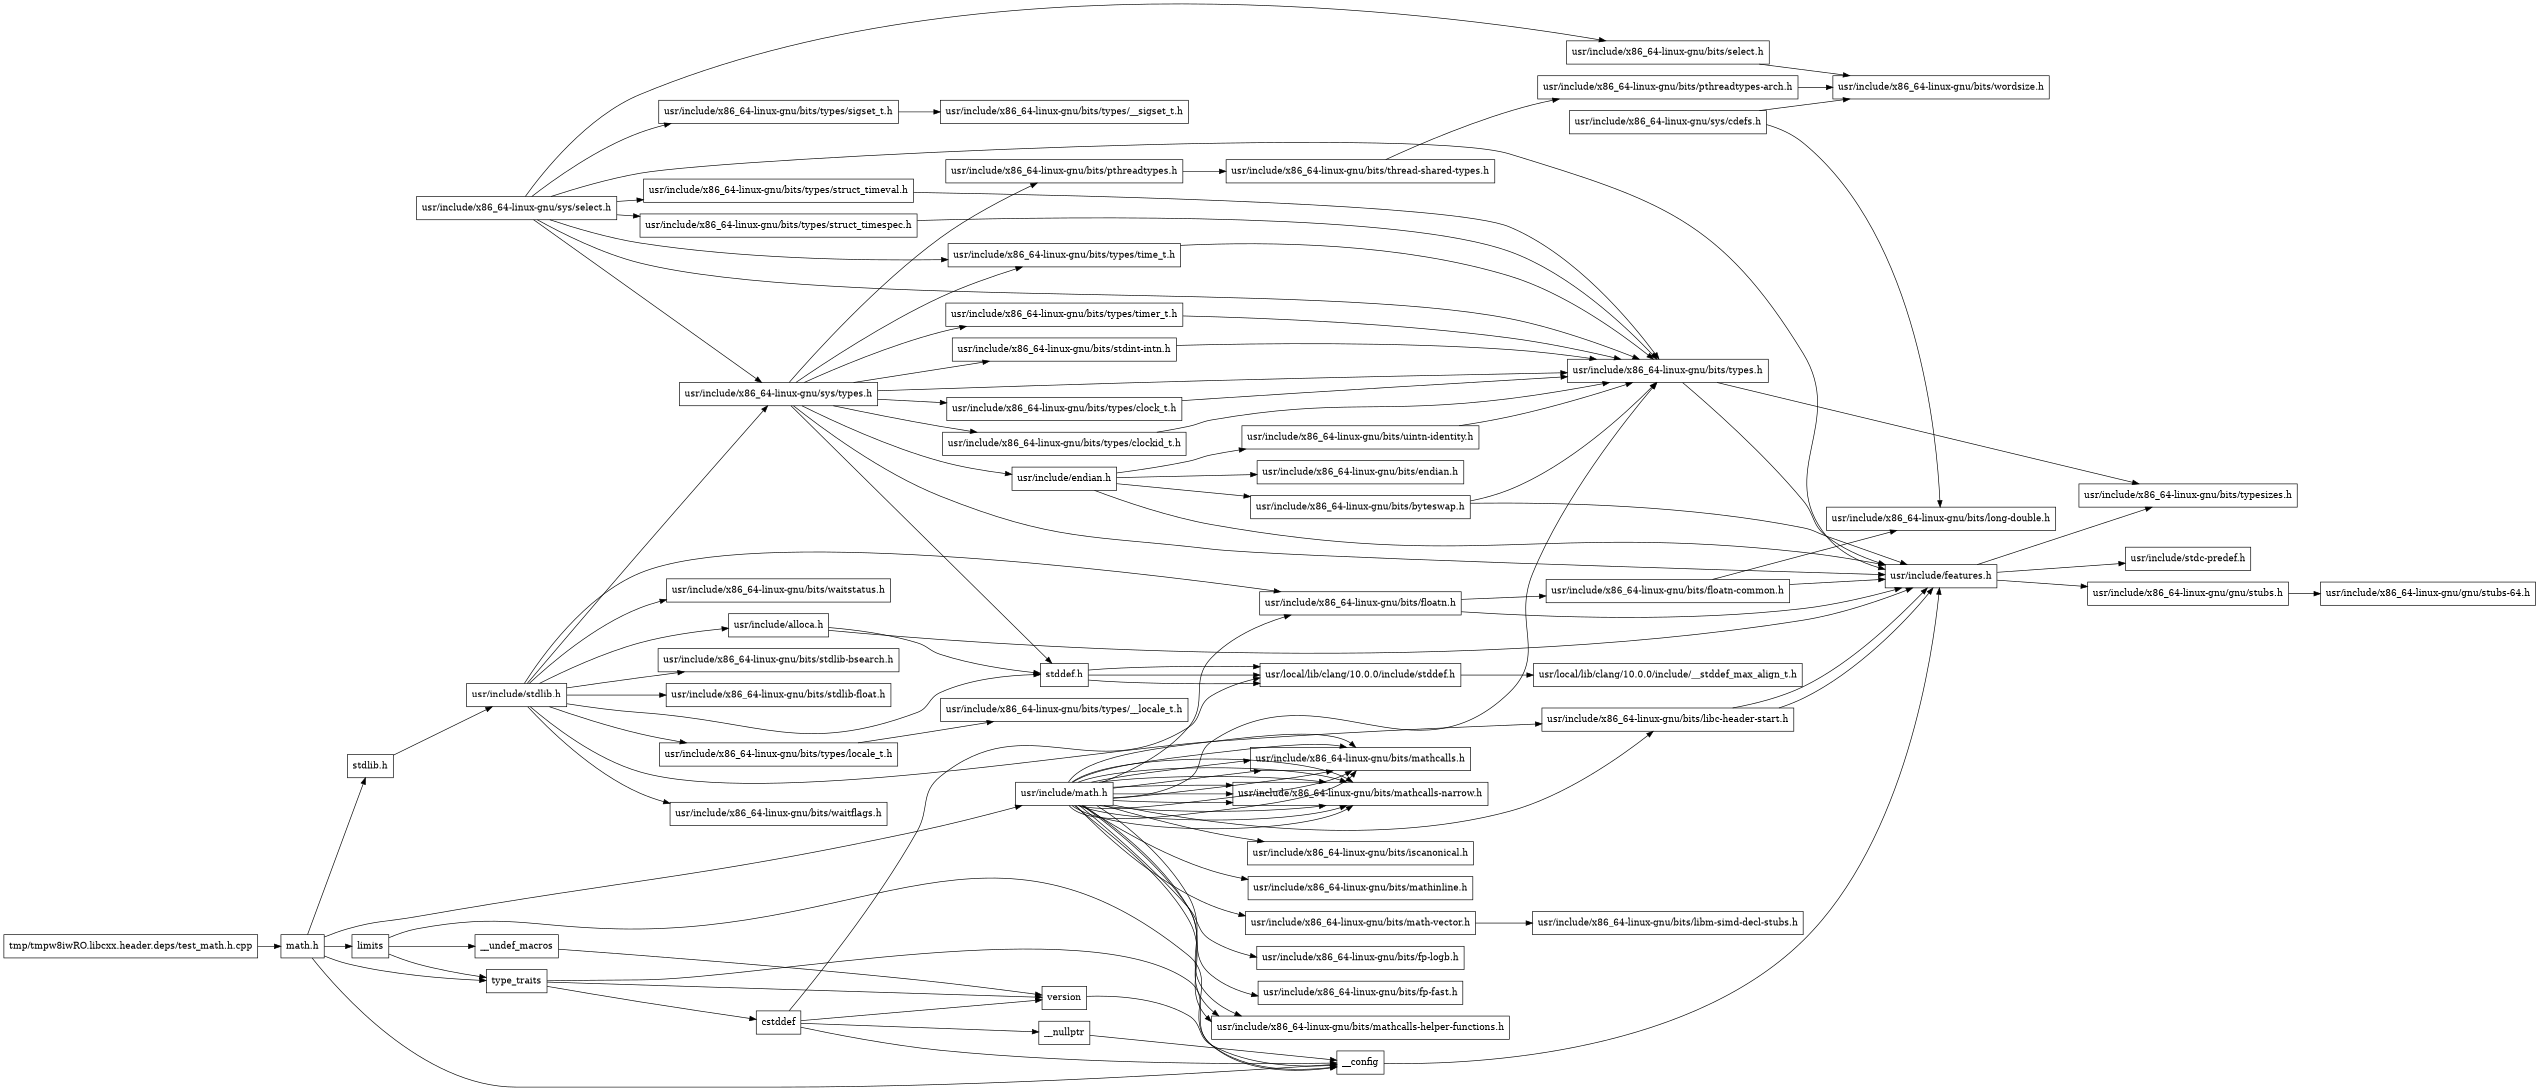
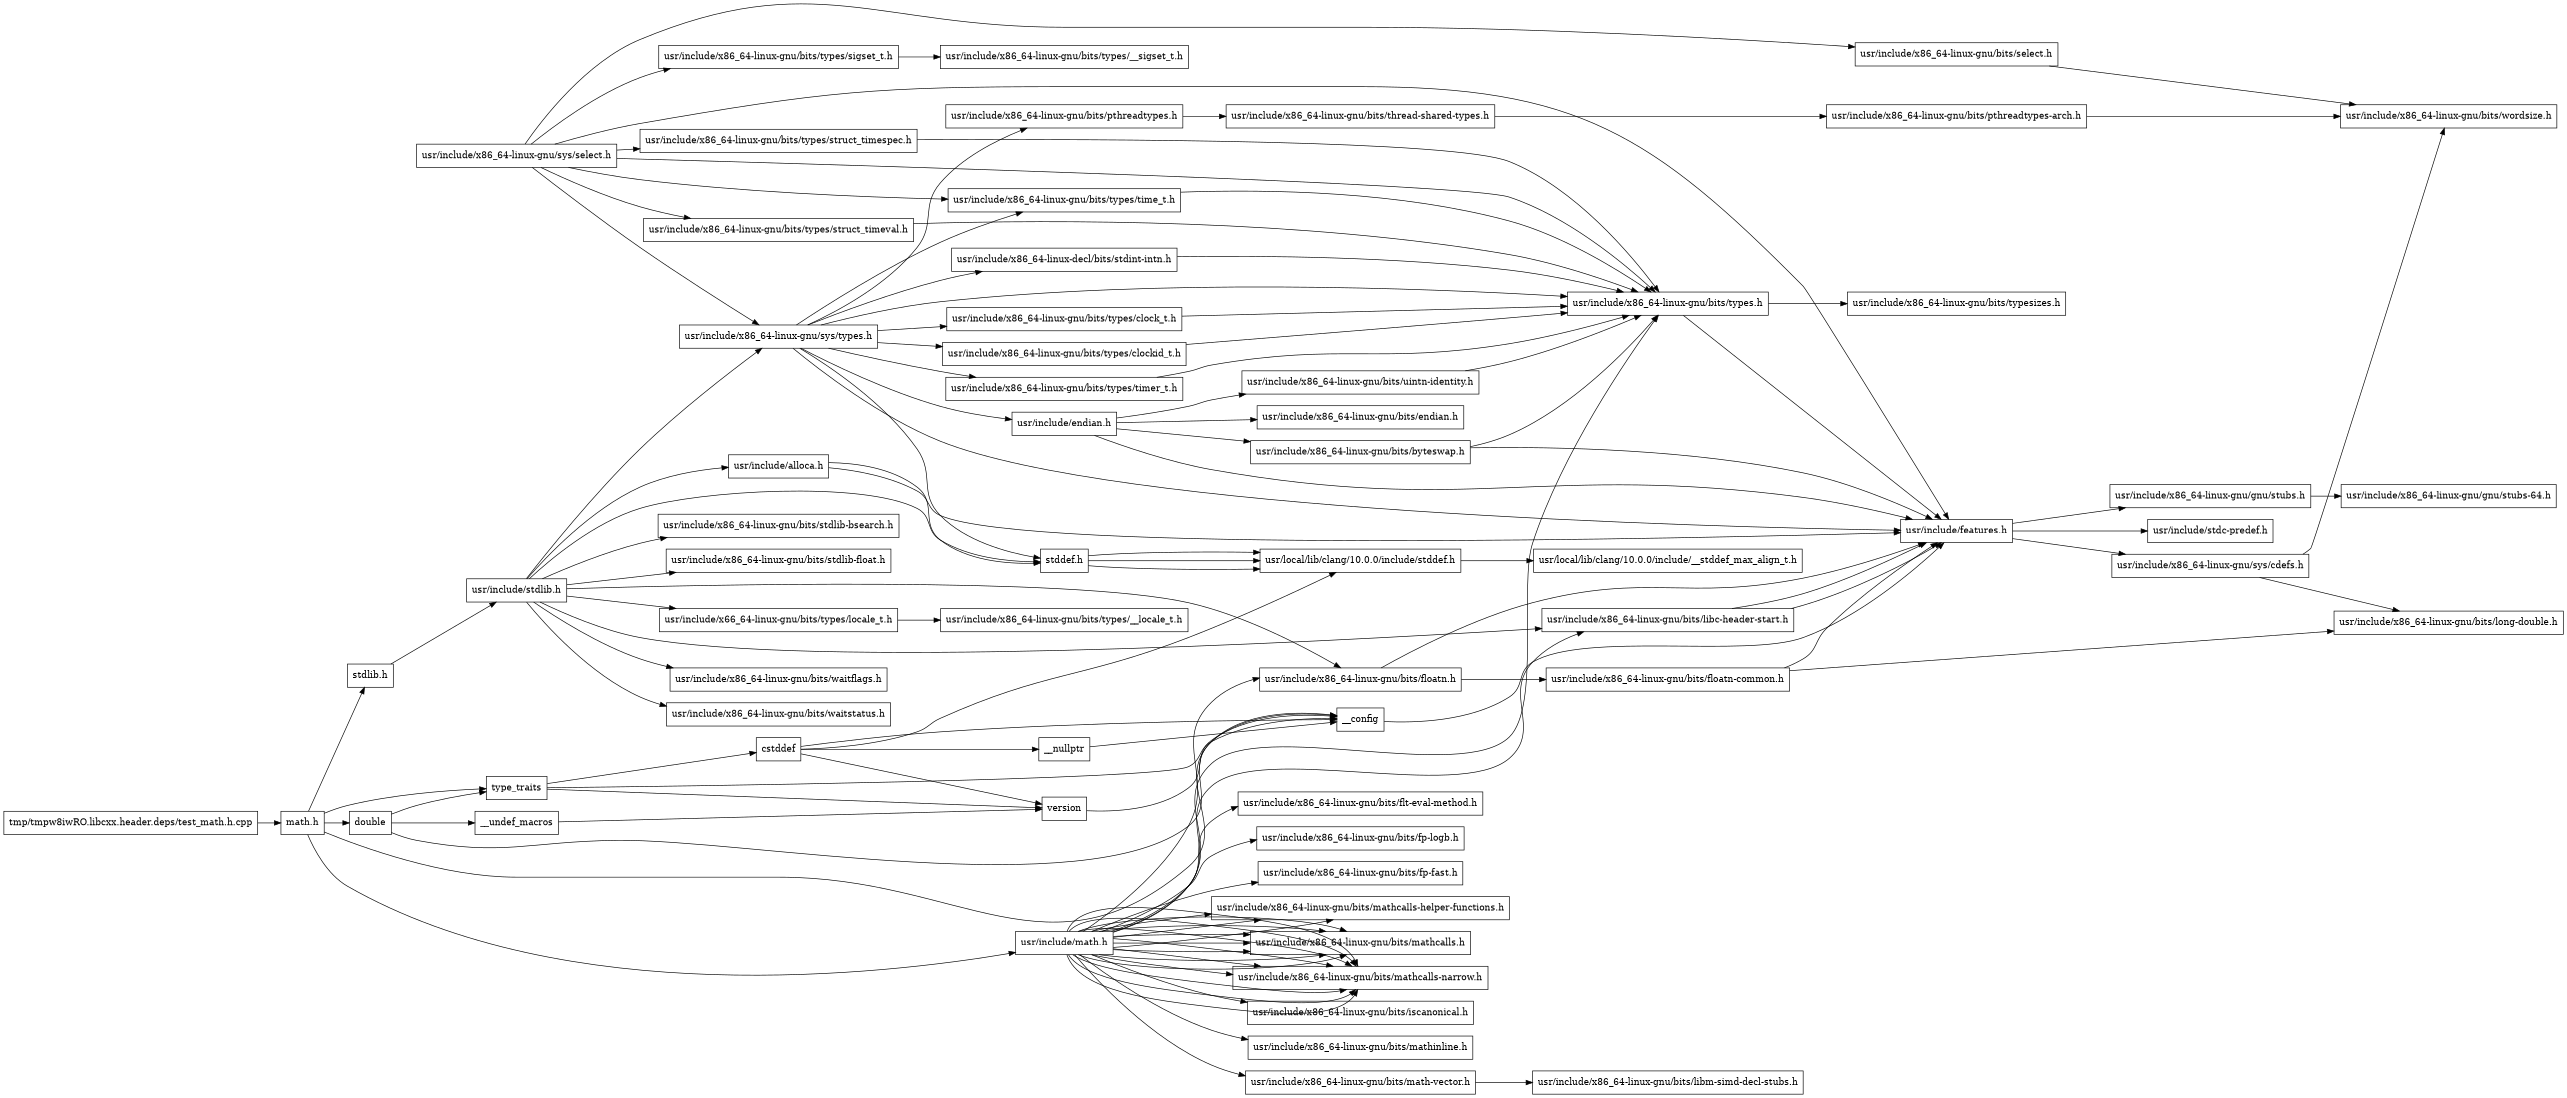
node "usr/include/x86_64-linux-gnu/bits/stdint-intn.h": label "usr/include/x86_64-linux-gnu/bits/stdint-intn.h" -> "usr/include/x86_64-linux-decl/bits/stdint-intn.h"
edge "usr/include/features.h" -> "usr/include/x86_64-linux-gnu/bits/typesizes.h": now "usr/include/features.h" -> "usr/include/x86_64-linux-gnu/sys/cdefs.h"
node "usr/include/x86_64-linux-gnu/bits/types/locale_t.h": label "usr/include/x86_64-linux-gnu/bits/types/locale_t.h" -> "usr/include/x66_64-linux-gnu/bits/types/locale_t.h"
node "usr/include/x86_64-linux-gnu/bits/flt-eval-method.h": added
node "limits": label "limits" -> "double"
